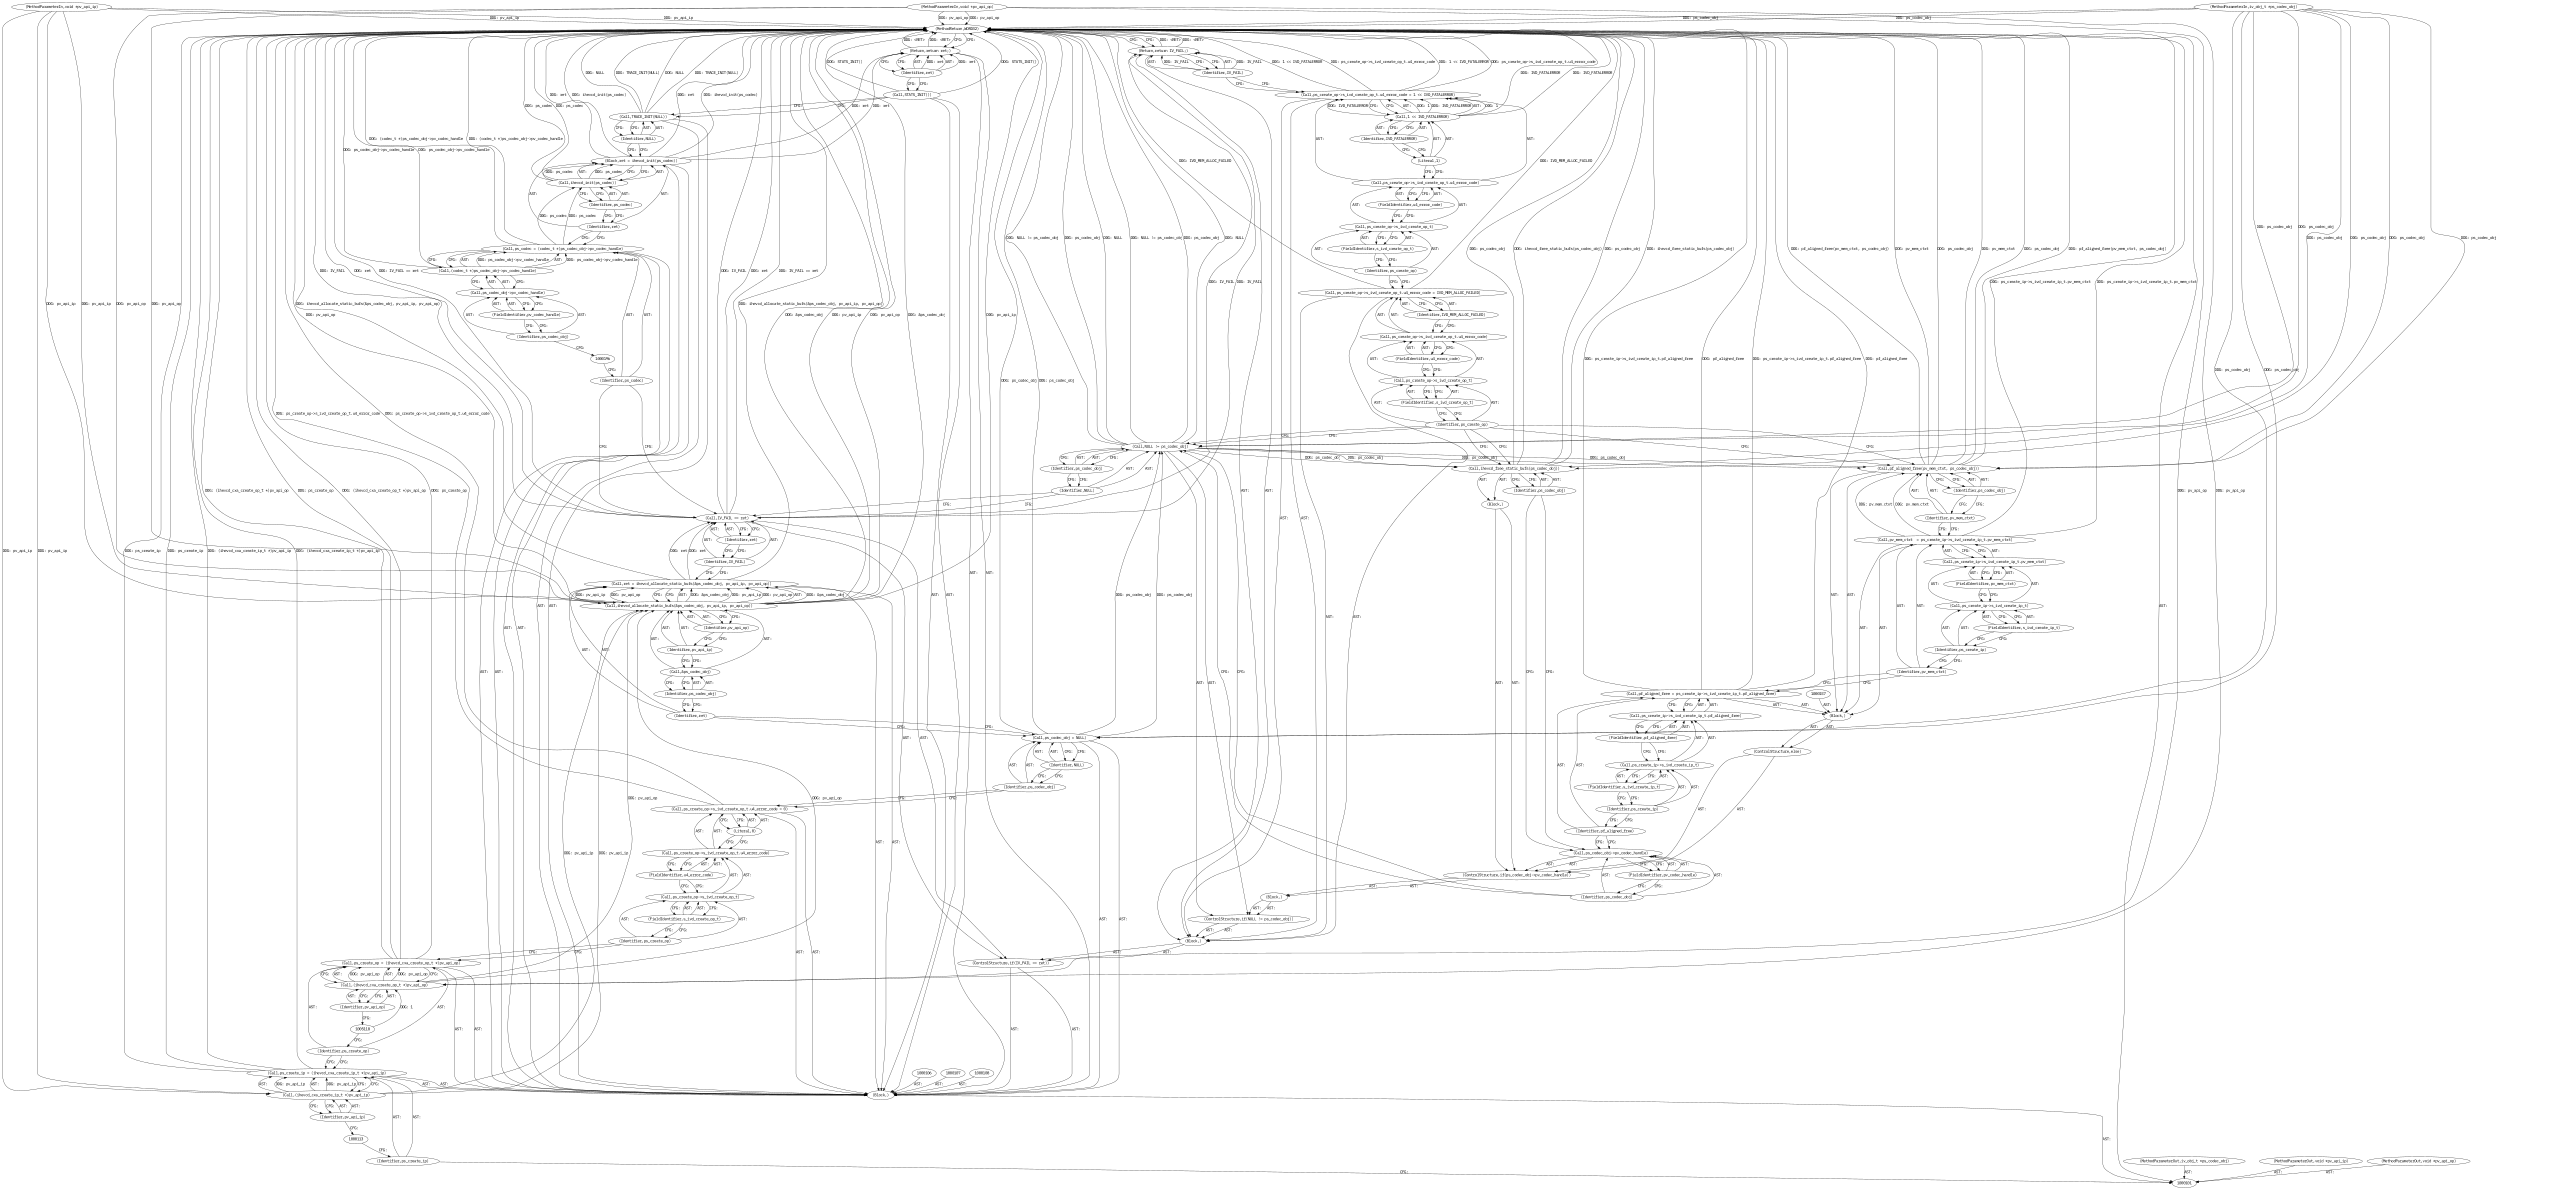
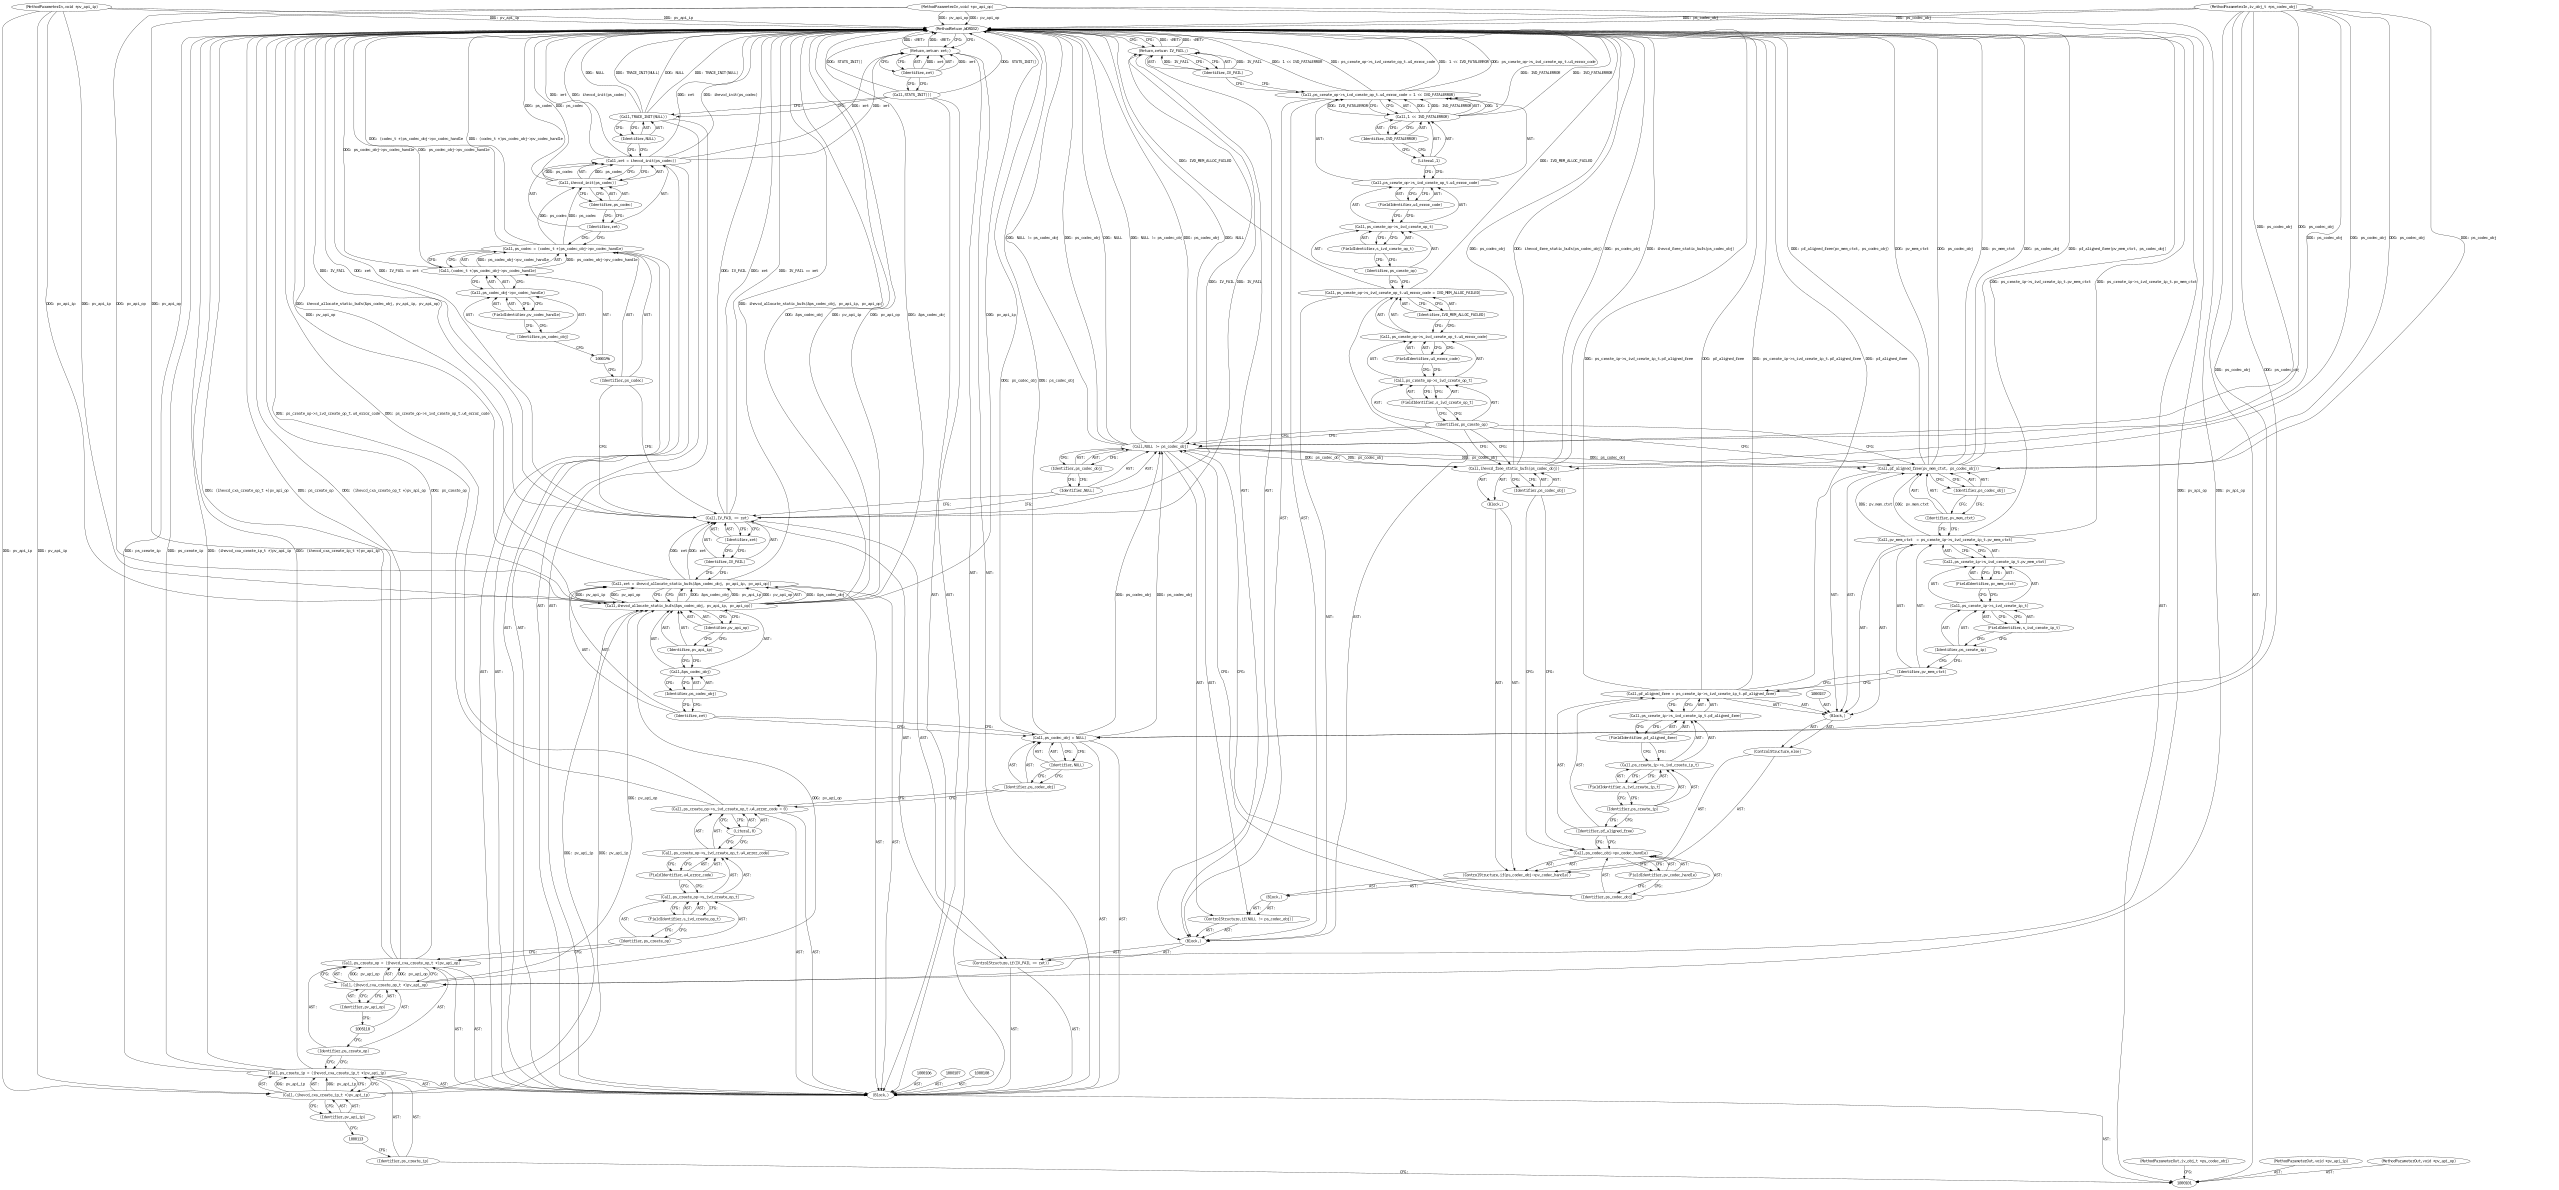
node "(Block,ret = ihevcd_init(ps_codec))": label "(Block,ret = ihevcd_init(ps_codec))" -> "(Call,ret = ihevcd_init(ps_codec))"
edge "1000196" -> "(Call,(codec_t *)ps_codec_obj->pv_codec_handle)": added, label "AST:"
edge "(MethodParameterIn,iv_obj_t *ps_codec_obj)" -> "1000101": added, label "AST:"
edge "1005118" -> "(Call,(ihevcd_cxa_create_op_t *)pv_api_op)": label "DDG: 1" -> "AST: "
edge "(MethodParameterOut,iv_obj_t *ps_codec_obj)" -> "1000101": label "AST: " -> "CFG: "
